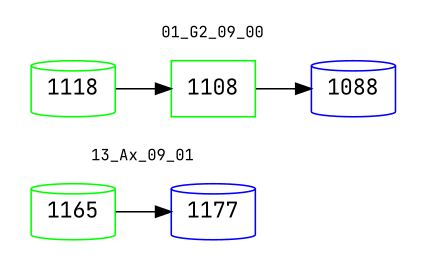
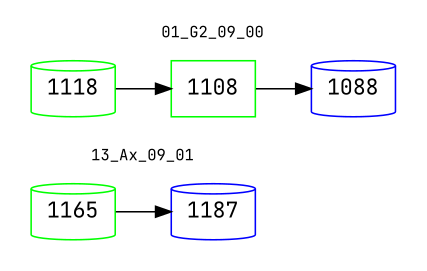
node "1177": label "1177" -> "1187"
